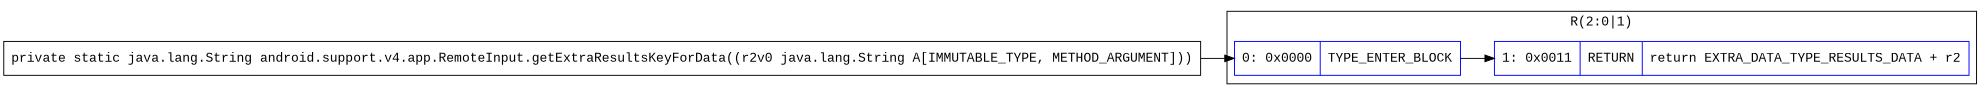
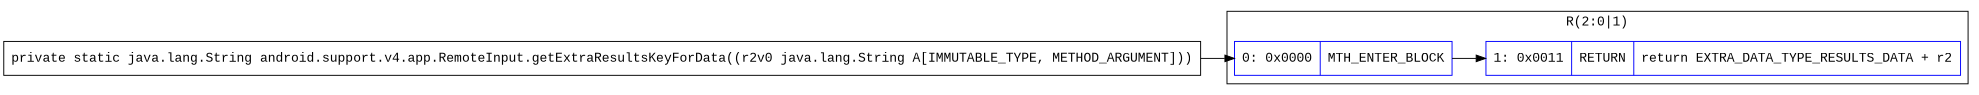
node "0: 0x0000": text "TYPE_ENTER_BLOCK" -> "MTH_ENTER_BLOCK"
